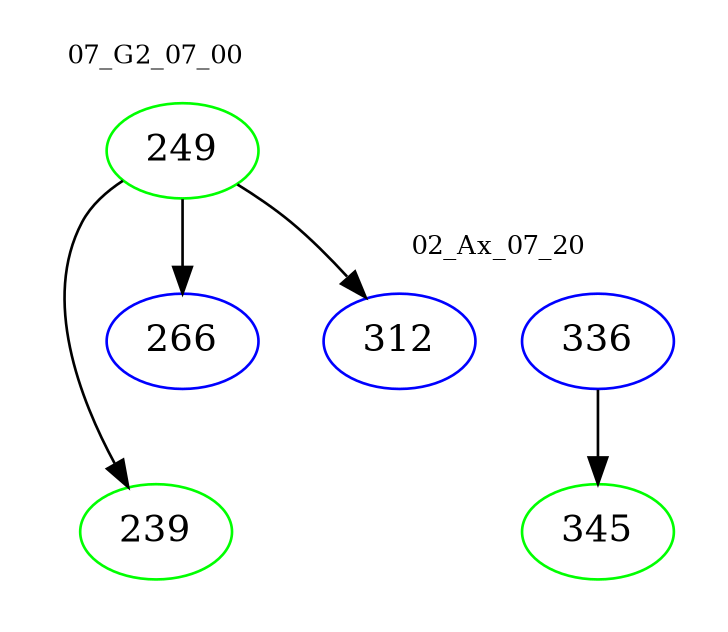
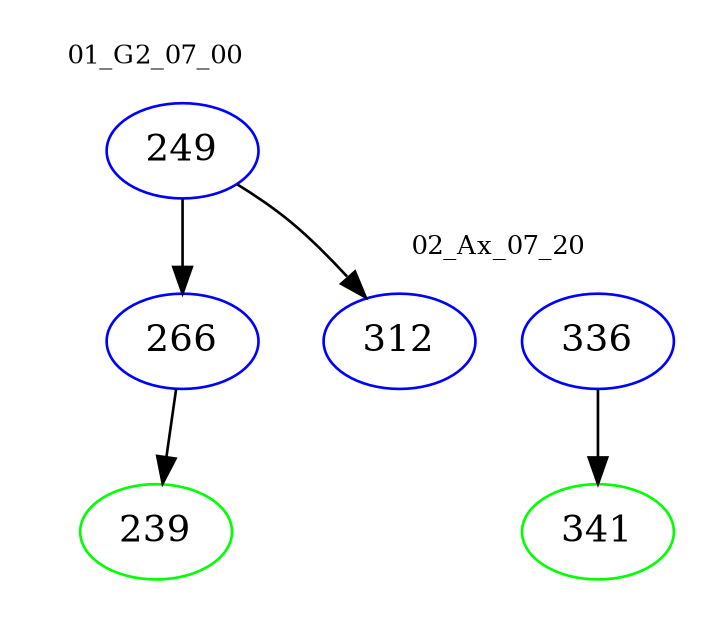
cluster "07_G2_07_00": label "07_G2_07_00" -> "01_G2_07_00"
node "249": color green -> blue
edge "249" -> "239": now "266" -> "239"
node "345": label "345" -> "341"
